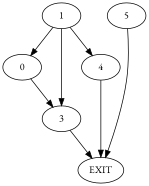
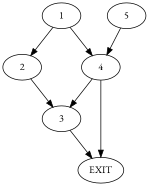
edge "1" -> "3": now "4" -> "3"
node "0": label "0" -> "2"
edge "5" -> "EXIT": now "5" -> "4"
